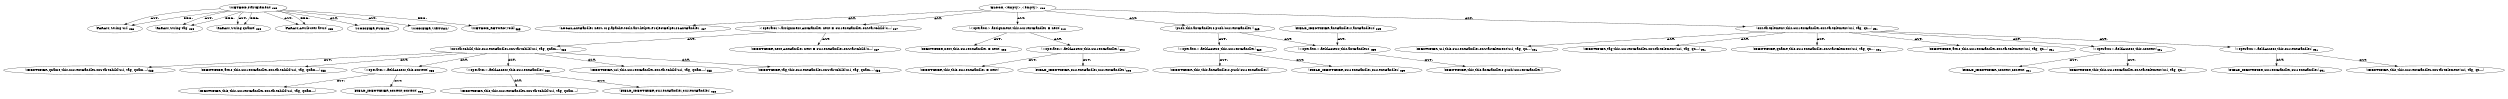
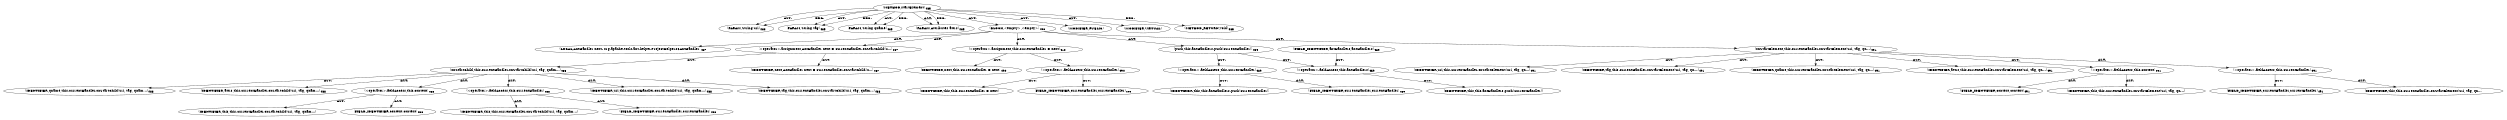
edge "(METHOD,startElement)" -> "(BLOCK,<empty>,<empty>)": added, label "AST:"
